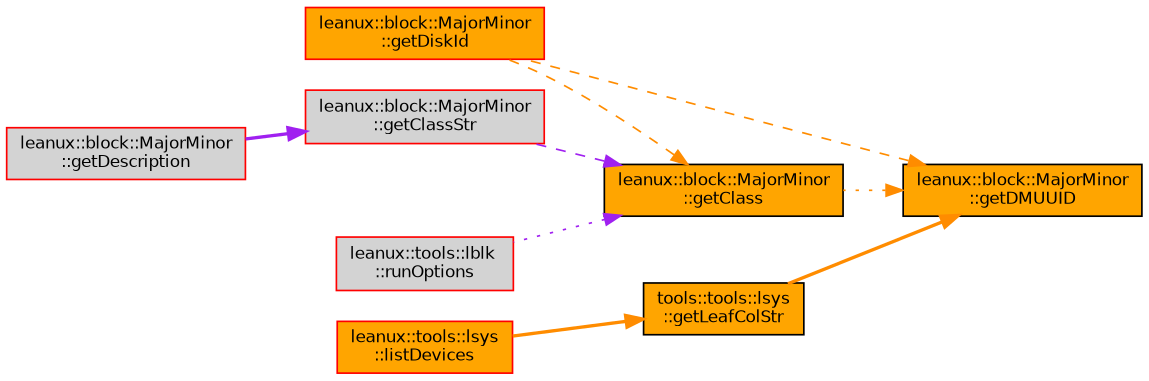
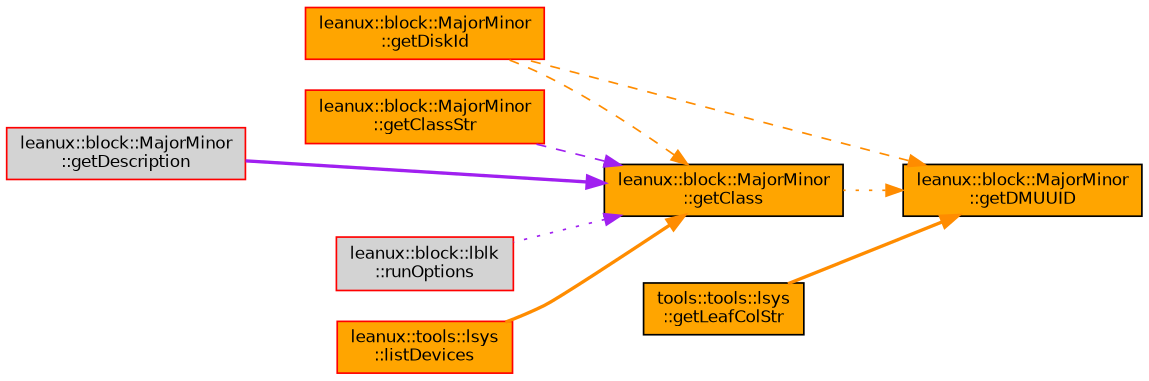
node "leanux::block::MajorMinor ::getClassStr": fillcolor lightgrey -> orange
edge "leanux::block::MajorMinor ::getDescription" -> "leanux::block::MajorMinor ::getClassStr": now "leanux::block::MajorMinor ::getDescription" -> "leanux::block::MajorMinor ::getClass"
node "leanux::tools::lblk ::runOptions": label "leanux::tools::lblk ::runOptions" -> "leanux::block::lblk ::runOptions"
edge "leanux::tools::lsys ::listDevices" -> "tools::tools::lsys ::getLeafColStr": now "leanux::tools::lsys ::listDevices" -> "leanux::block::MajorMinor ::getClass"
